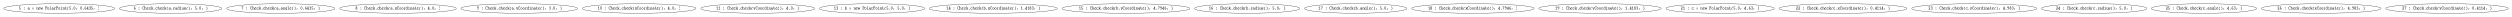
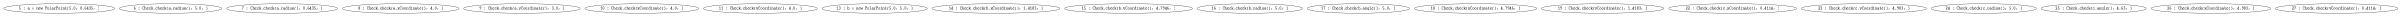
node "7 : Check.check(a.angle(), 0.6435, )": label "7 : Check.check(a.angle(), 0.6435, )" -> "7 : Check.check(a.radius(), 0.6435, )"
node "21 : c = new PolarPoint(5.0, 4.63, )": removed
